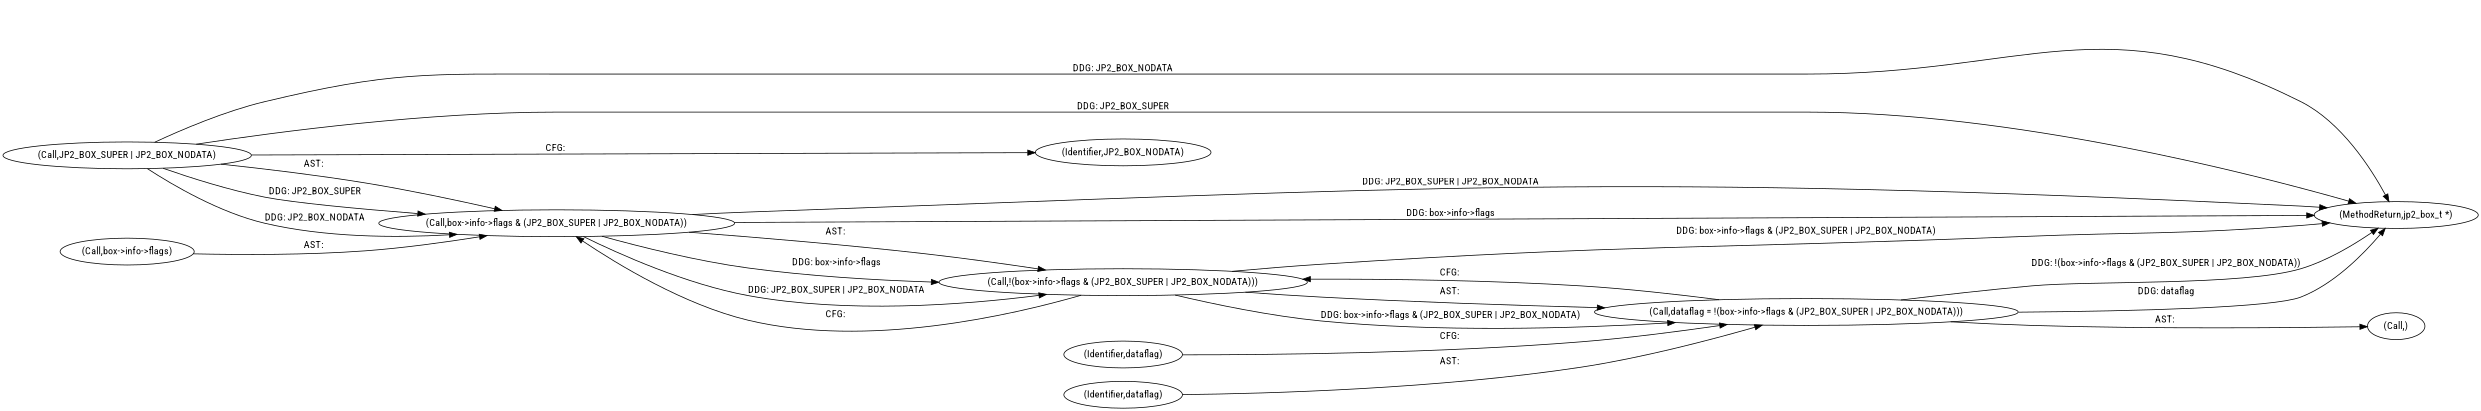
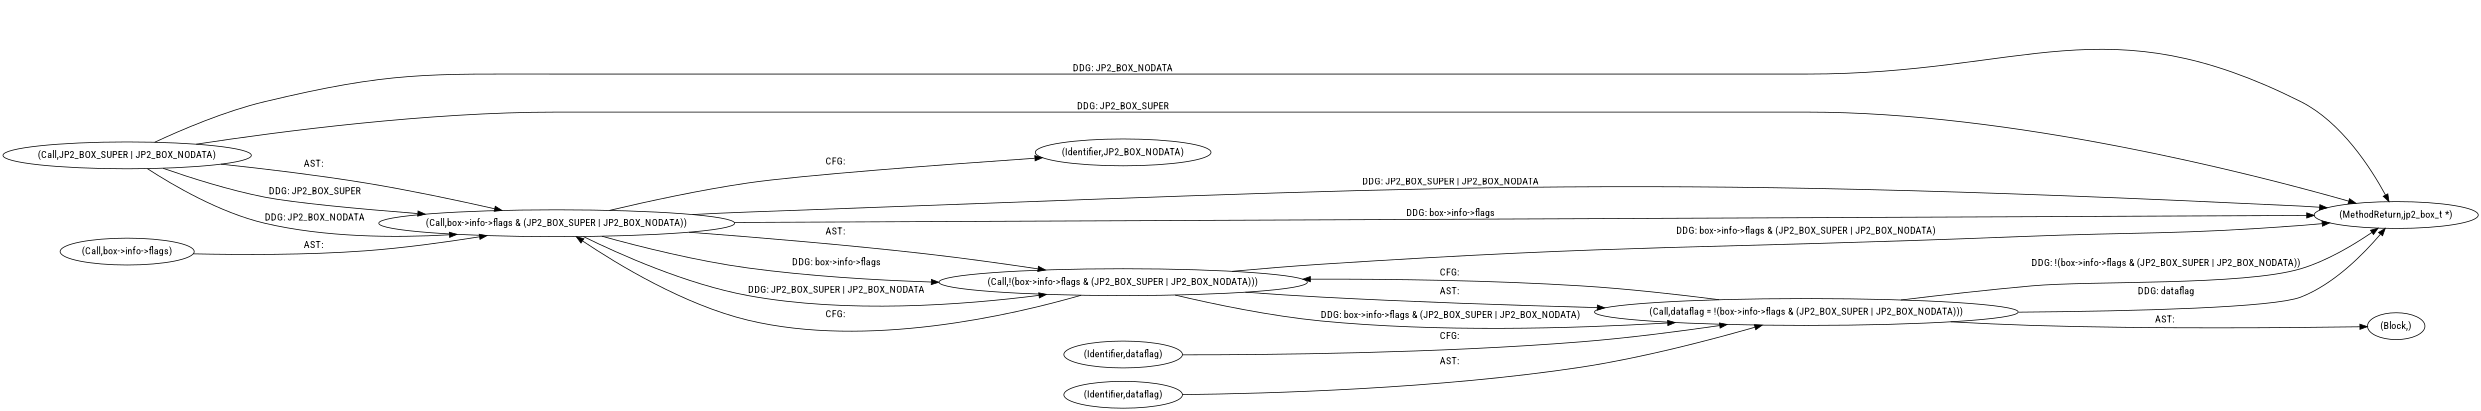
edge "(Call,JP2_BOX_SUPER | JP2_BOX_NODATA)" -> "(Identifier,JP2_BOX_NODATA)": now "(Call,box->info->flags & (JP2_BOX_SUPER | JP2_BOX_NODATA))" -> "(Identifier,JP2_BOX_NODATA)"
node "(Call,)": label "(Call,)" -> "(Block,)"
